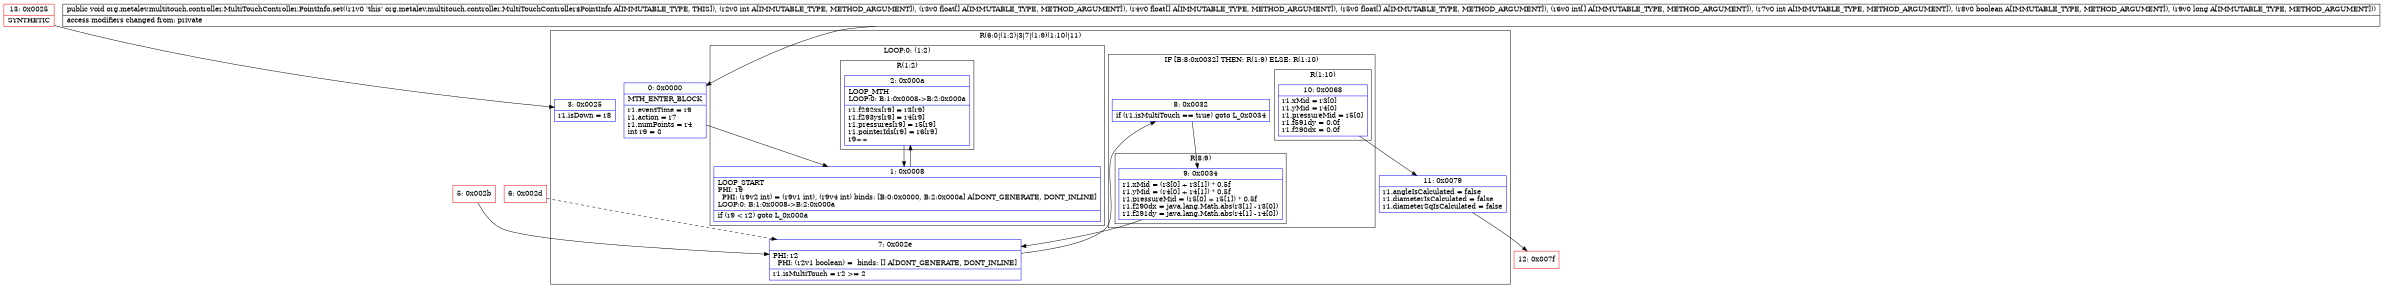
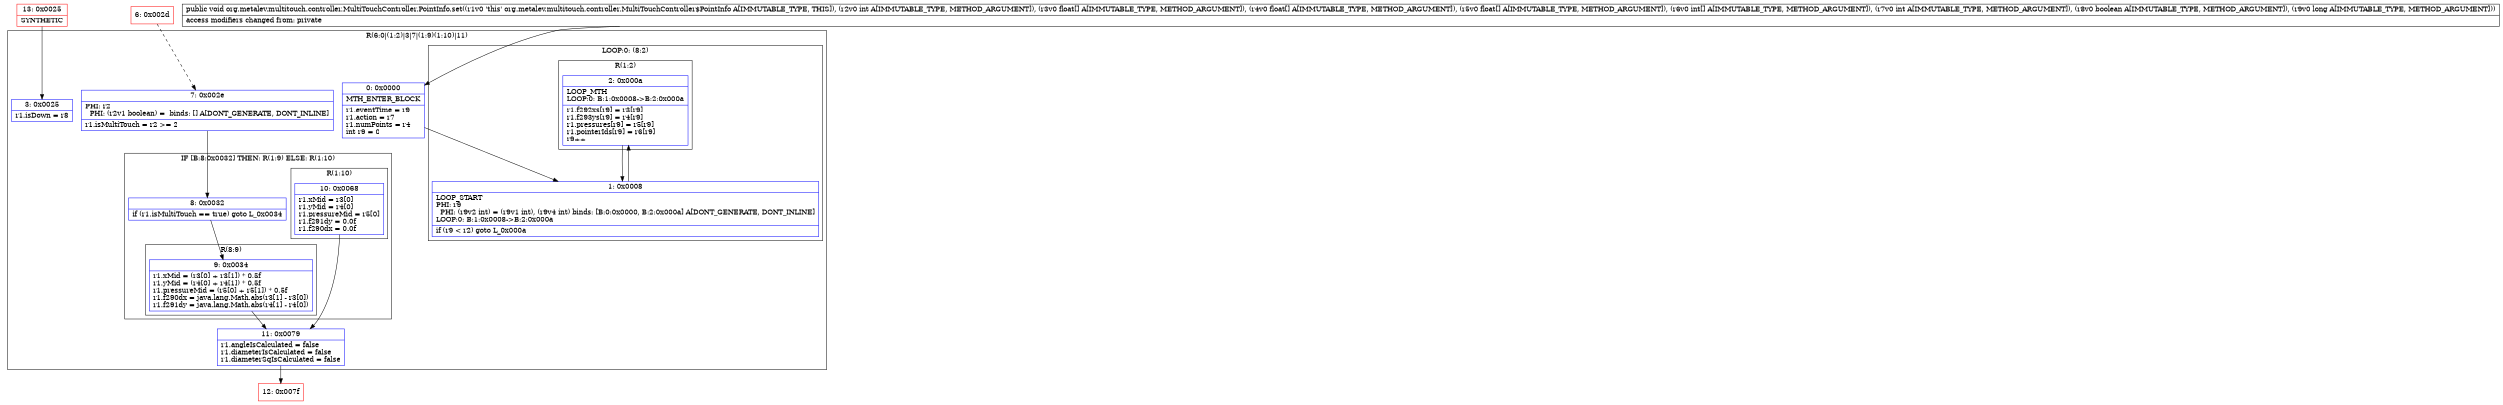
cluster "LOOP:0: (1:2)": label "LOOP:0: (1:2)" -> "LOOP:0: (8:2)"
node "10: 0x0068": text "r1.f591dy = 0.0f" -> "r1.f291dy = 0.0f"
node "5: 0x002b": removed
edge "9: 0x0034" -> "7: 0x002e": now "9: 0x0034" -> "11: 0x0079"
